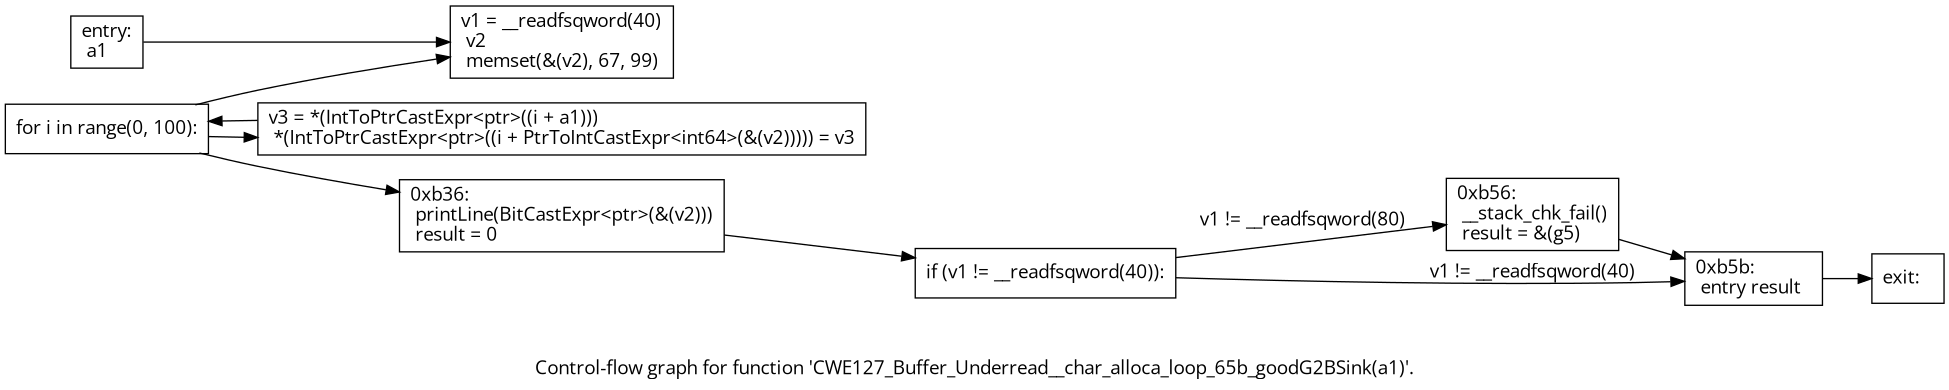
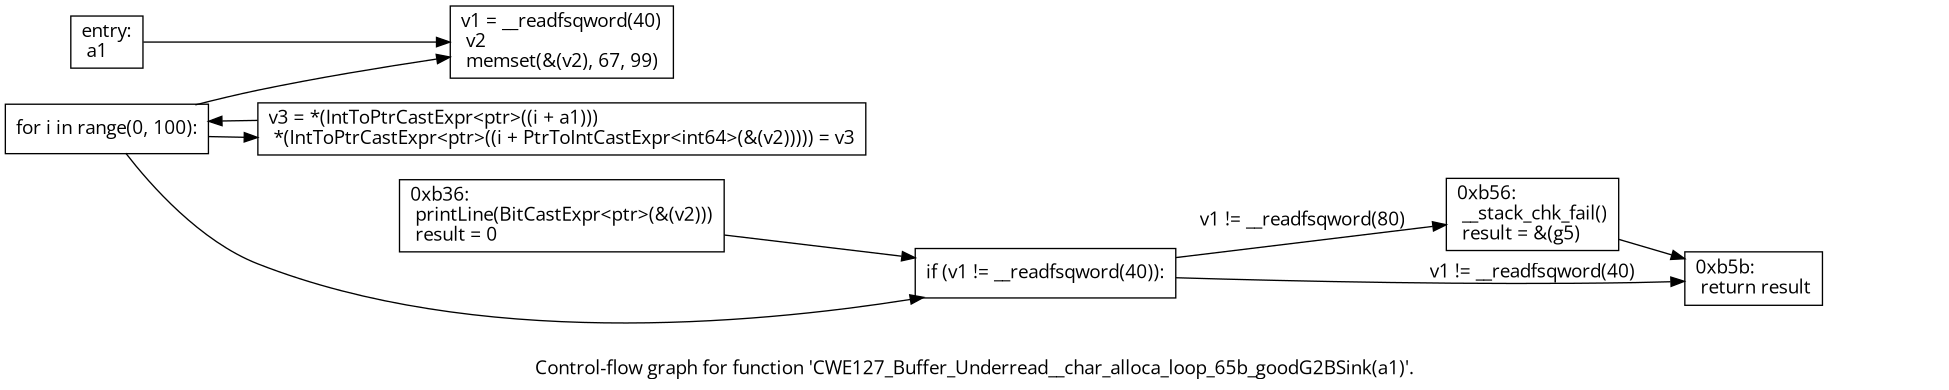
edge "for i in range(0, 100):" -> "0xb36:": now "for i in range(0, 100):" -> "if (v1 != __readfsqword(40)):"
node "exit:": removed
node "0xb5b:": text "entry result" -> "return result"
